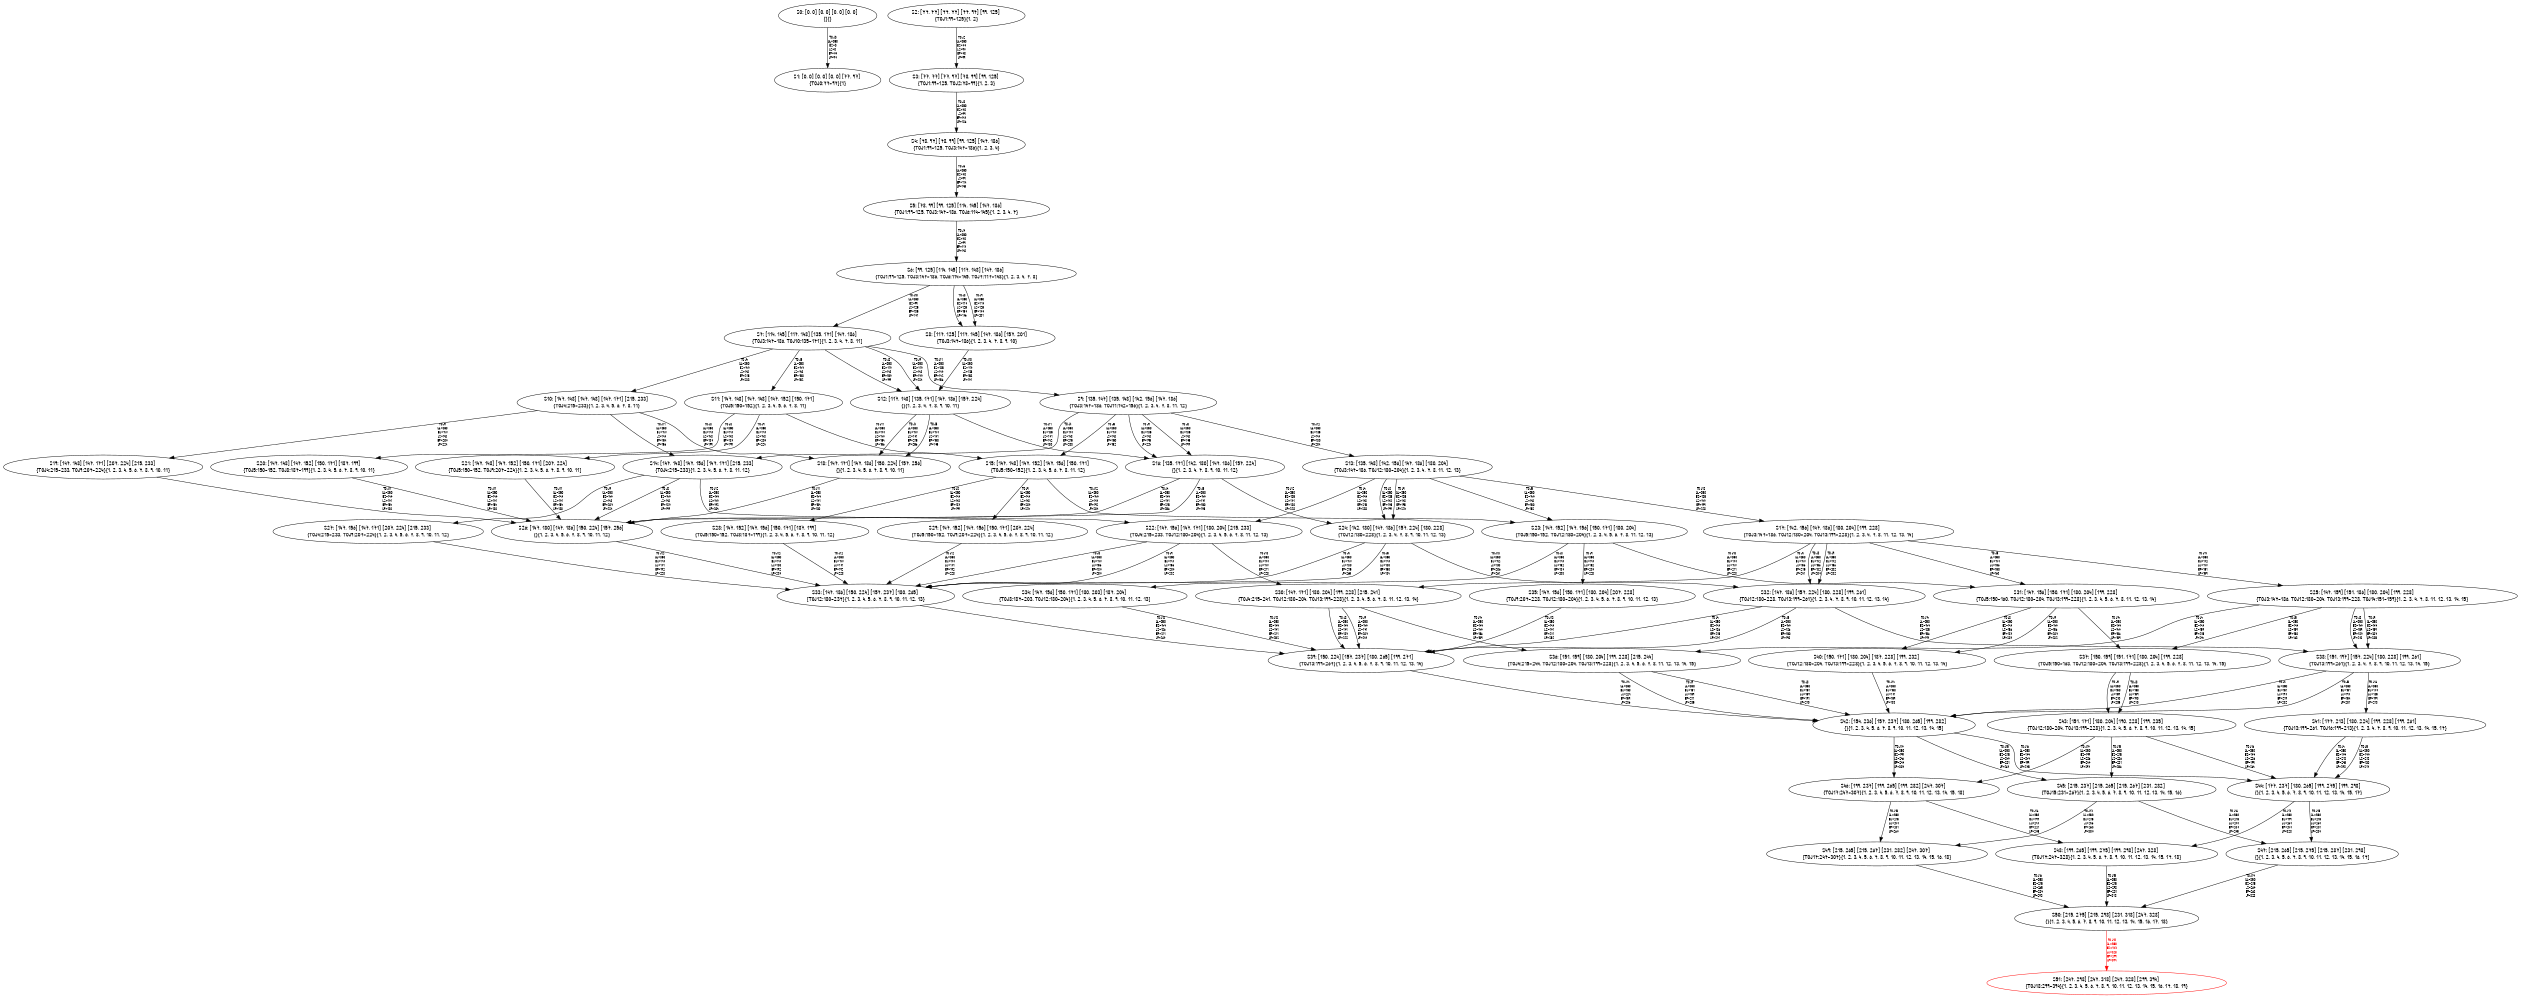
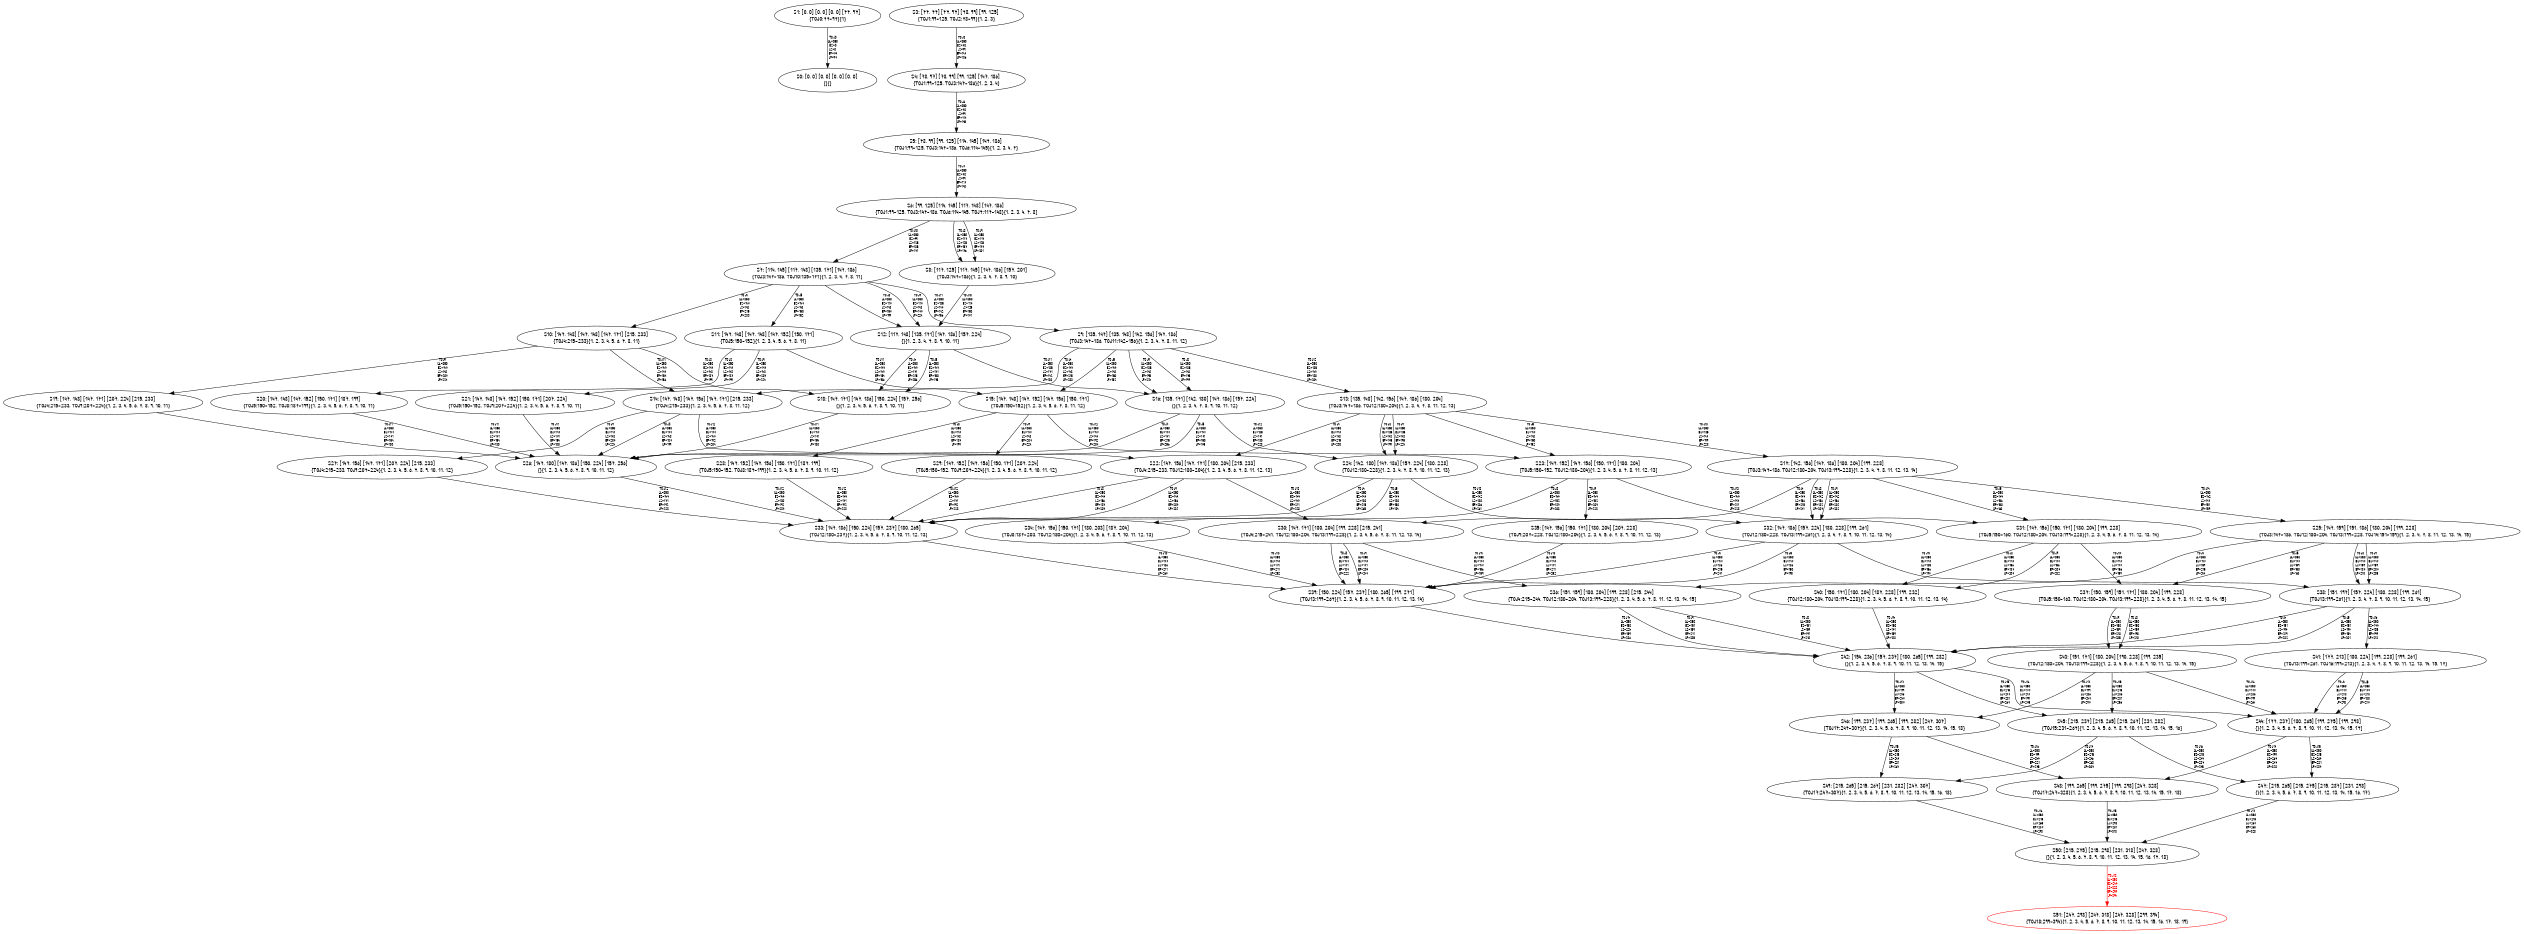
node "S2: [77, 77] [77, 77] [77, 97] [99, 125] {T0J1:99-125}{1, 2}": removed
edge "S0: [0, 0] [0, 0] [0, 0] [0, 0] {}{}" -> "S1: [0, 0] [0, 0] [0, 0] [77, 97] {T0J0:77-97}{1}": reversed
